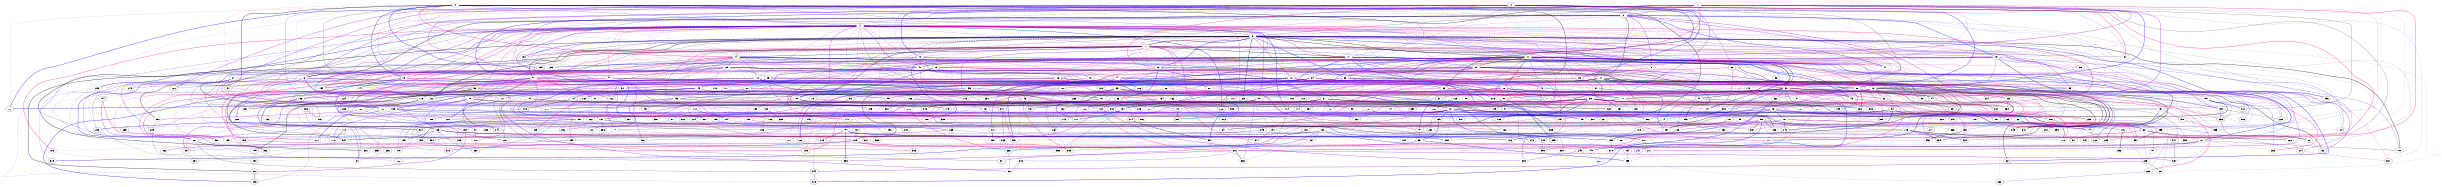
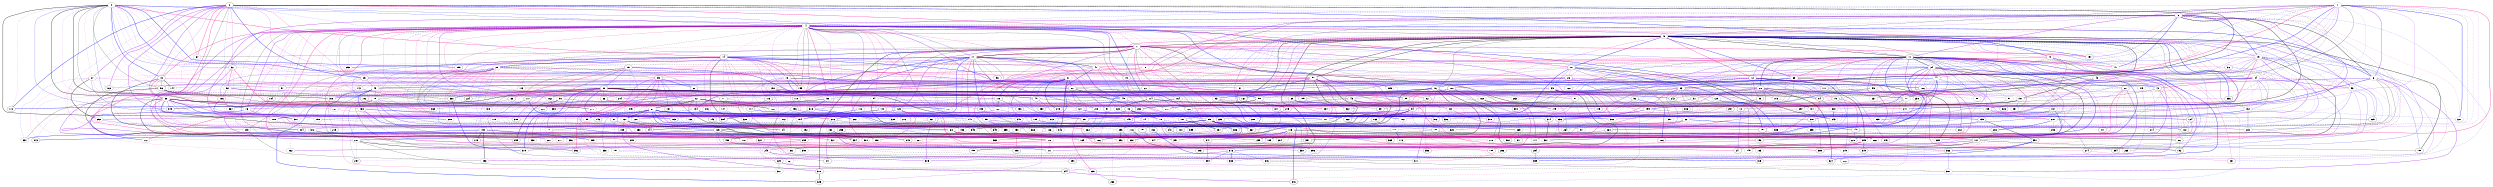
edge "16" -- "150": now "16" -- "378"
